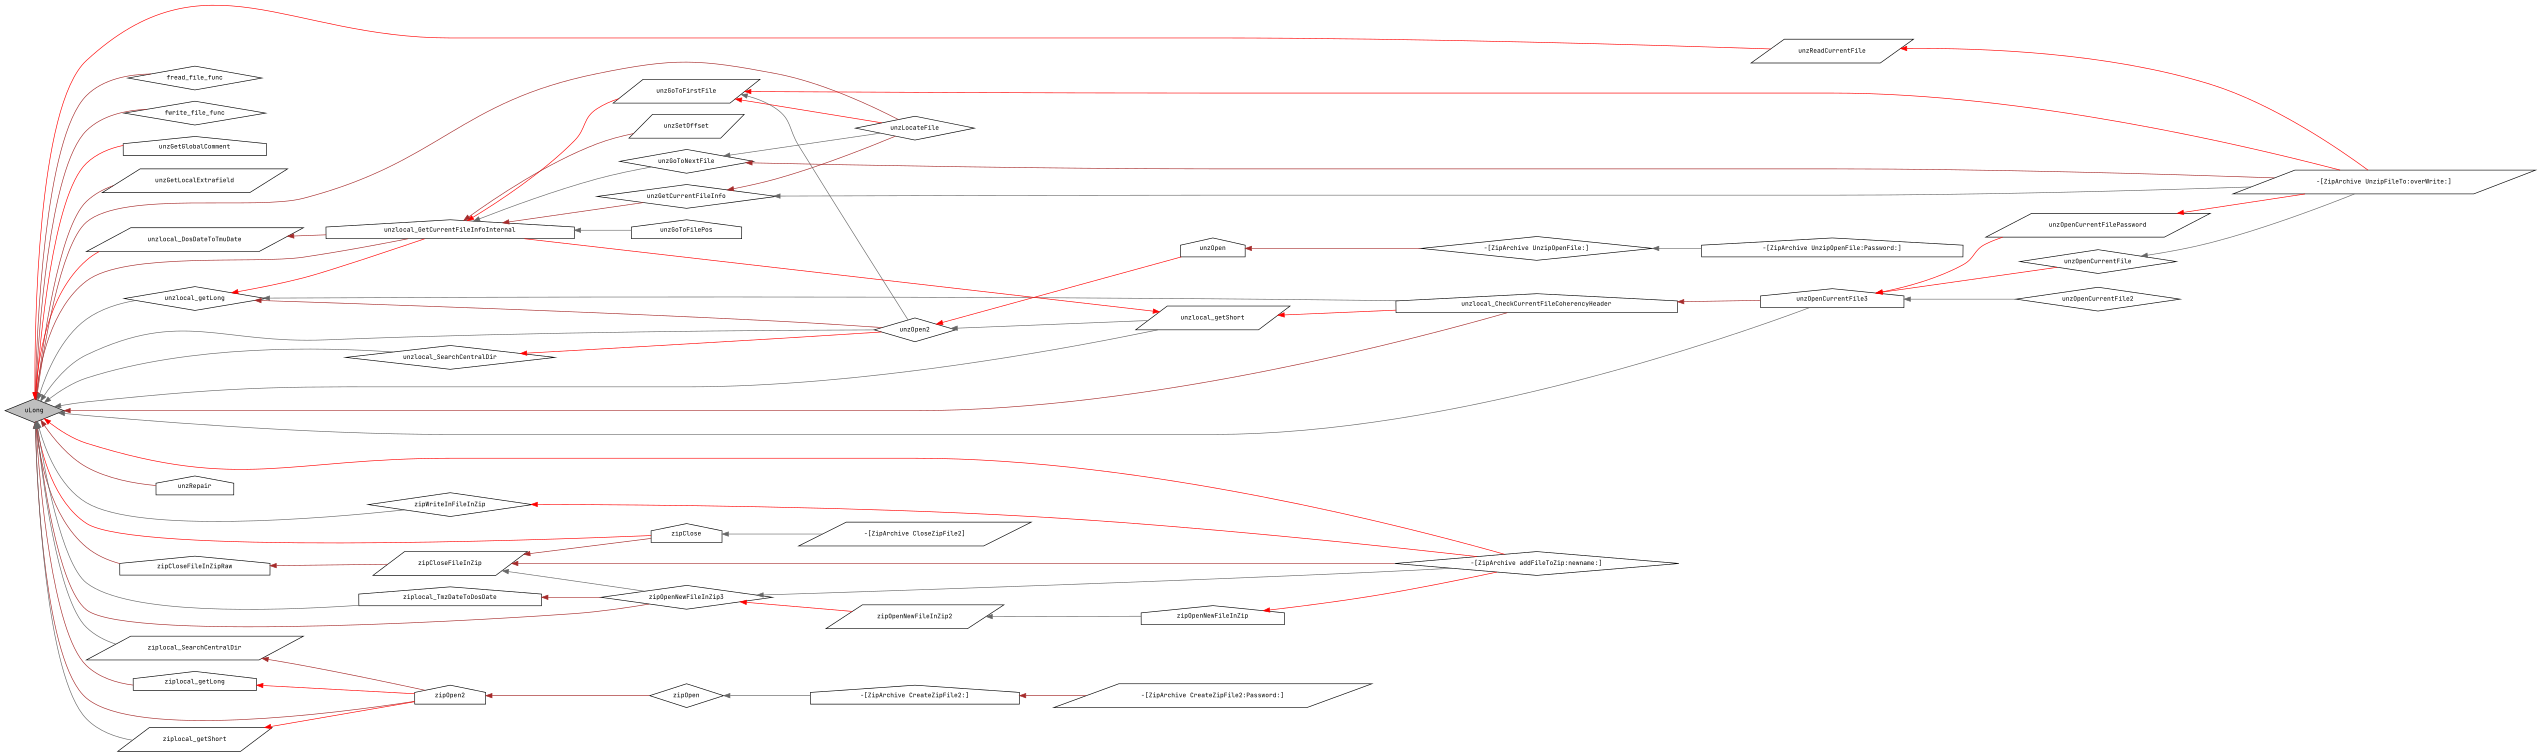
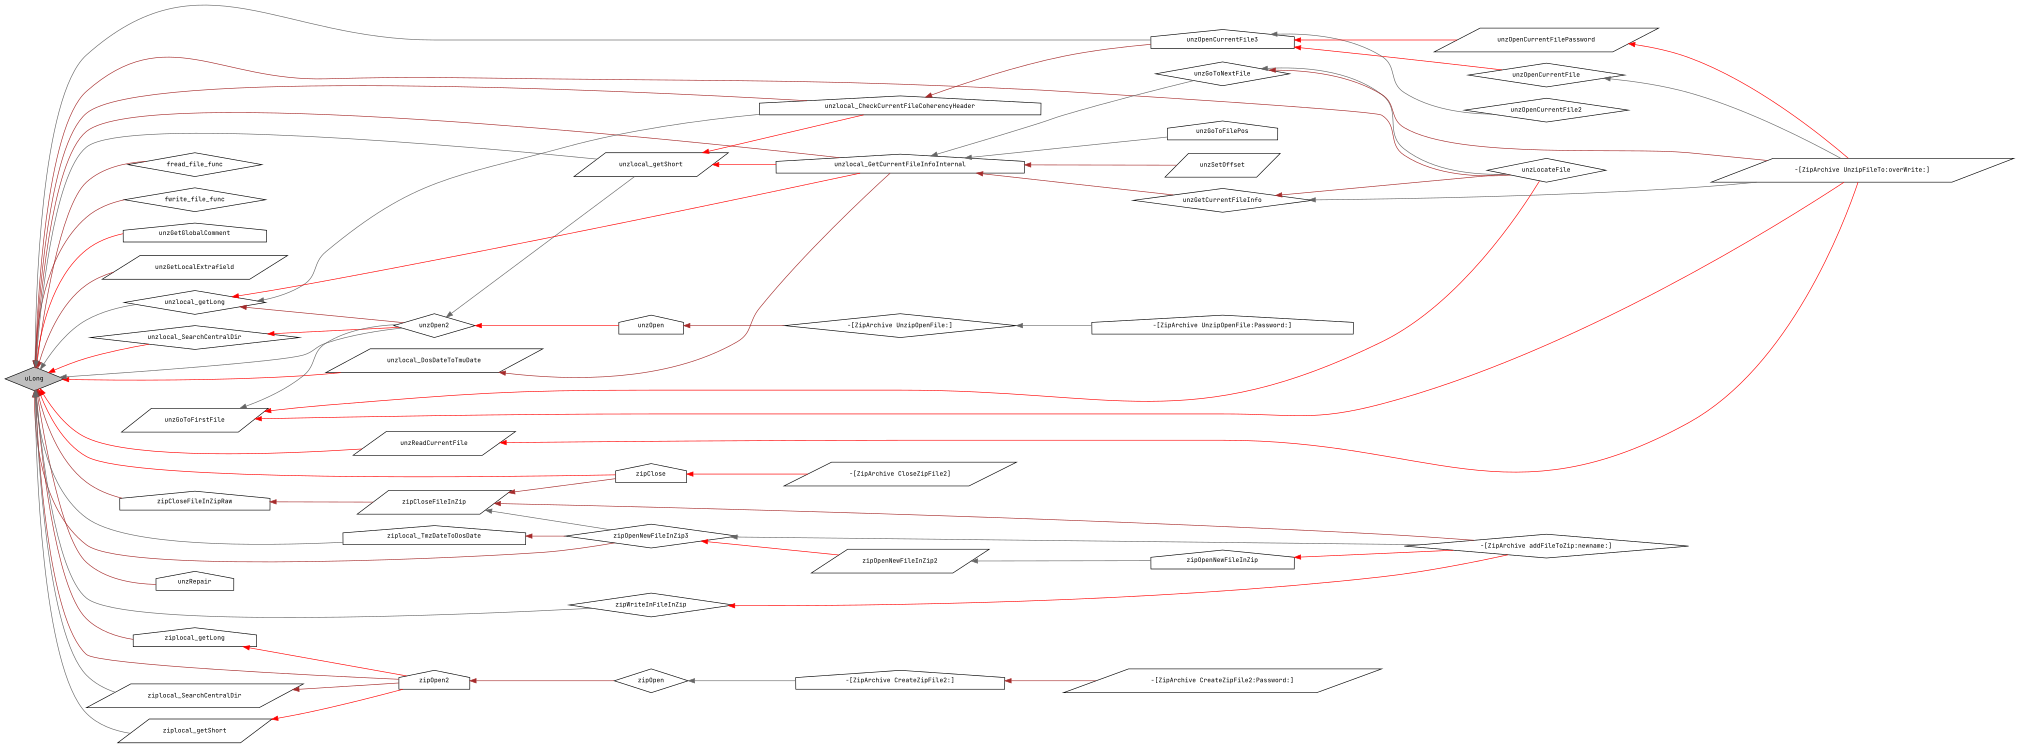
edge "unzGoToFirstFile" -> "unzlocal_GetCurrentFileInfoInternal": removed
edge "unzlocal_SearchCentralDir" -> "uLong": color gray40 -> red
edge "-[ZipArchive addFileToZip:newname:]" -> "uLong": removed
edge "-[ZipArchive CloseZipFile2]" -> "zipClose": color gray40 -> red
